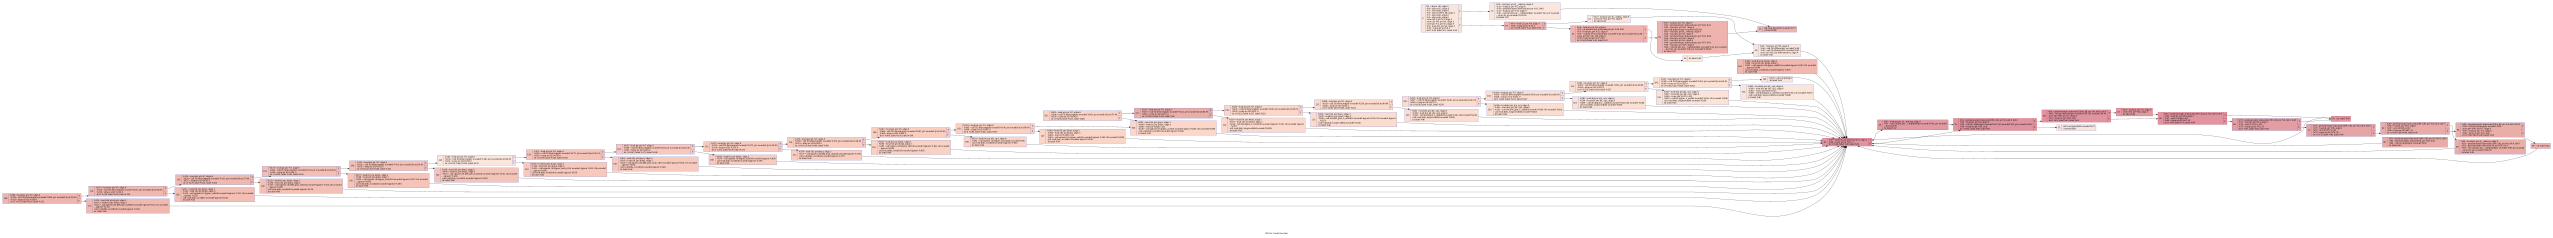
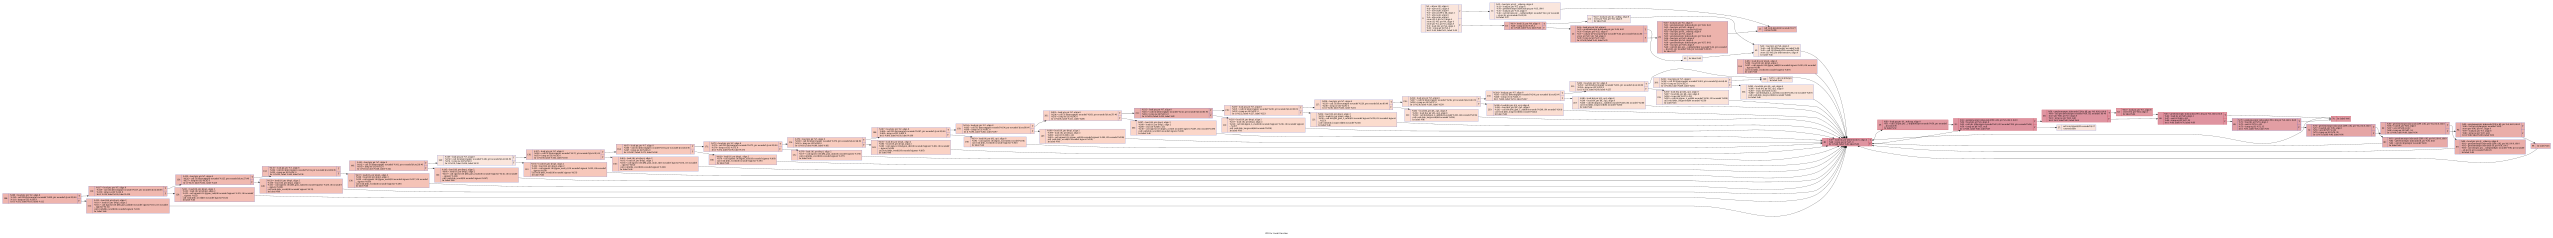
edge "251:" -> "260:": now "251:" -> "269:"
edge "227:" -> "235:": added
edge "193:" -> "206:": now "193:" -> "202:"
edge "75:" -> "80:": added
edge "132:" -> "140:": removed
